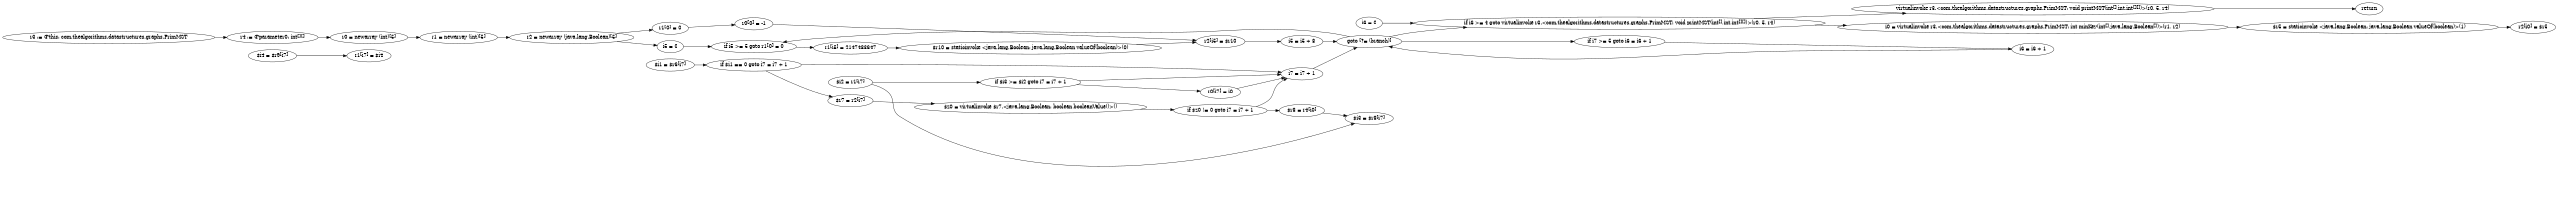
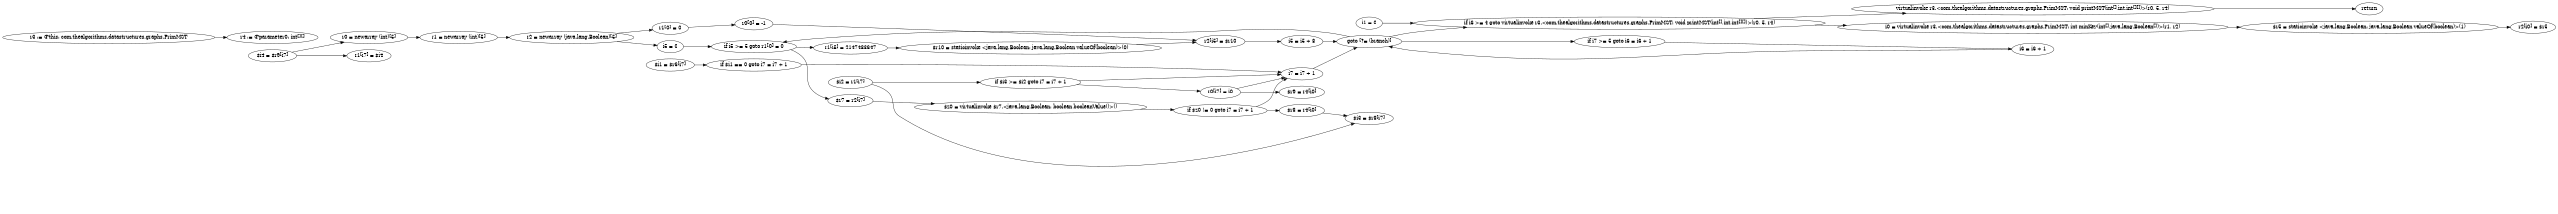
node "i6 = 0": label "i6 = 0" -> "i1 = 0"
edge "r4 := @parameter0: int[][]" -> "r0 = newarray (int)[5]": now "$i4 = $r9[i7]" -> "r0 = newarray (int)[5]"
edge "if $i1 == 0 goto i7 = i7 + 1" -> "$r7 = r2[i7]": now "if i5 >= 5 goto r1[0] = 0" -> "$r7 = r2[i7]"
node "$r9 = r4[i0]": added
